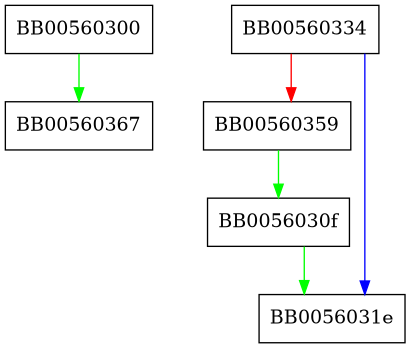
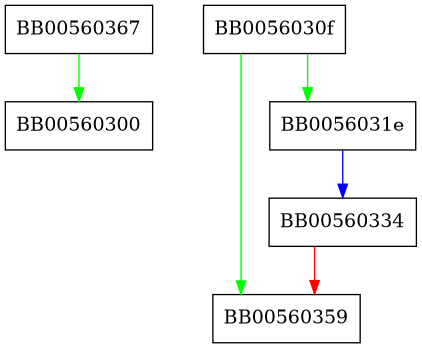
edge "BB00560300" -> "BB00560367": reversed
edge "BB00560359" -> "BB0056030f": reversed
edge "BB00560334" -> "BB0056031e": reversed
